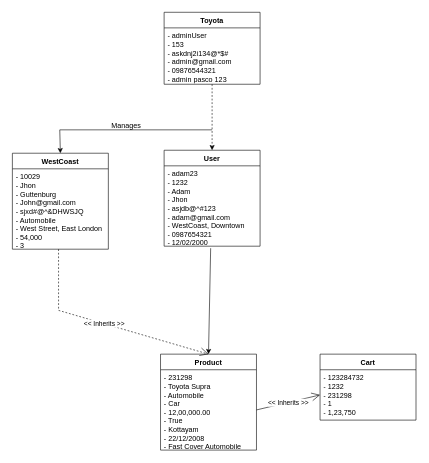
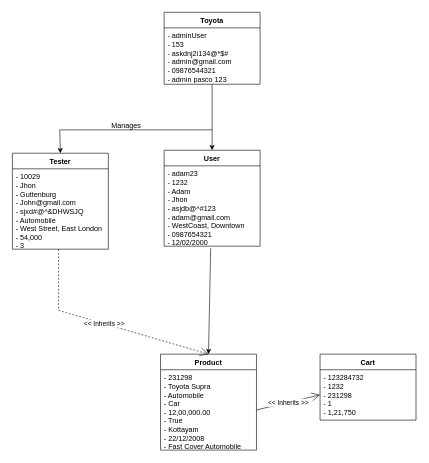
edge "- adminUser - 153 - askdnj2i134@*$# - admin@gmail.com - 09876544321 - admin pasco 123" -> "User": style dashed -> solid
node "WestCoast": label "WestCoast" -> "Tester"
node "- 123284732 - 1232 - 231298 - 1 - 1,23,750": label "- 123284732 - 1232 - 231298 - 1 - 1,23,750" -> "- 123284732 - 1232 - 231298 - 1 - 1,21,750"
